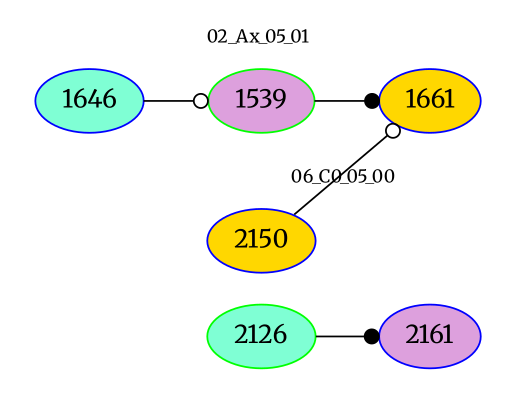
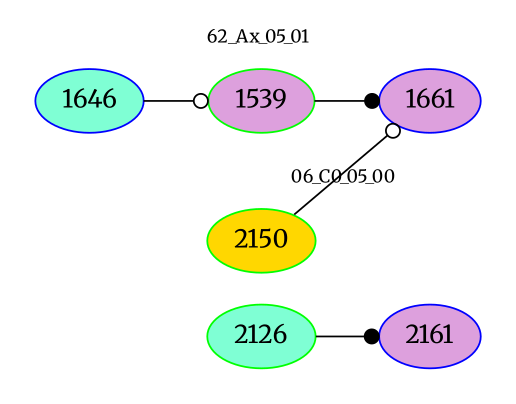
cluster "02_Ax_05_01": label "02_Ax_05_01" -> "62_Ax_05_01"
node "1661": fillcolor gold -> plum
node "2150": color blue -> green
